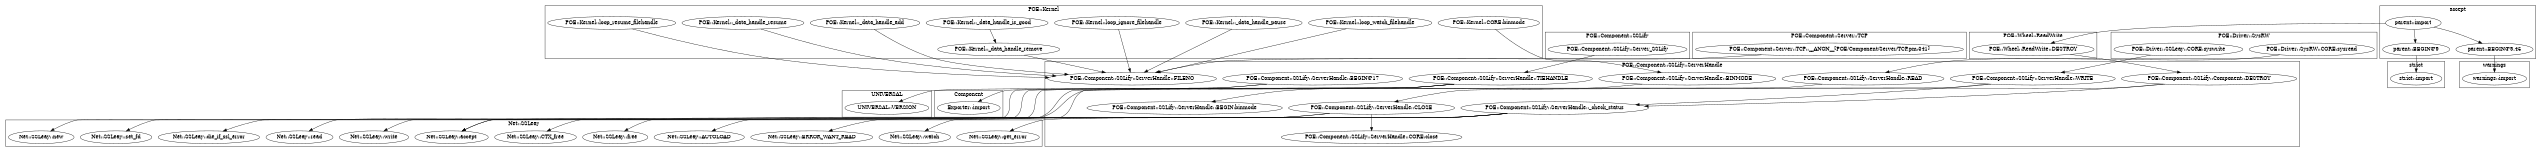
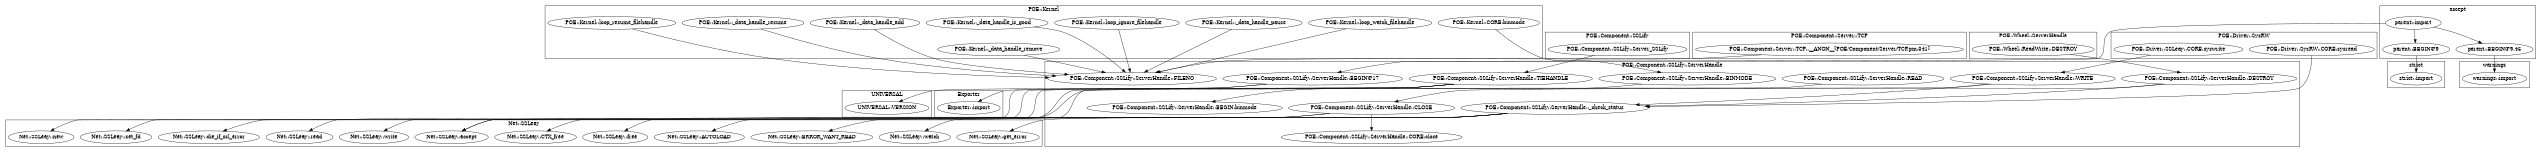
edge "parent::import" -> "POE::Wheel::ReadWrite::DESTROY": now "parent::import" -> "POE::Component::SSLify::ServerHandle::BEGIN@17"
edge "POE::Kernel::_data_handle_is_good" -> "POE::Kernel::_data_handle_remove": now "POE::Kernel::_data_handle_is_good" -> "POE::Component::SSLify::ServerHandle::FILENO"
cluster "POE::Wheel::ReadWrite": label "POE::Wheel::ReadWrite" -> "POE::Wheel::ServerHandle"
edge "POE::Driver::SysRW::CORE:sysread" -> "POE::Component::SSLify::ServerHandle::READ": now "POE::Driver::SysRW::CORE:sysread" -> "POE::Component::SSLify::ServerHandle::_check_status"
node "POE::Component::SSLify::Component::DESTROY": label "POE::Component::SSLify::Component::DESTROY" -> "POE::Component::SSLify::ServerHandle::DESTROY"
cluster "Component": label "Component" -> "Exporter"
